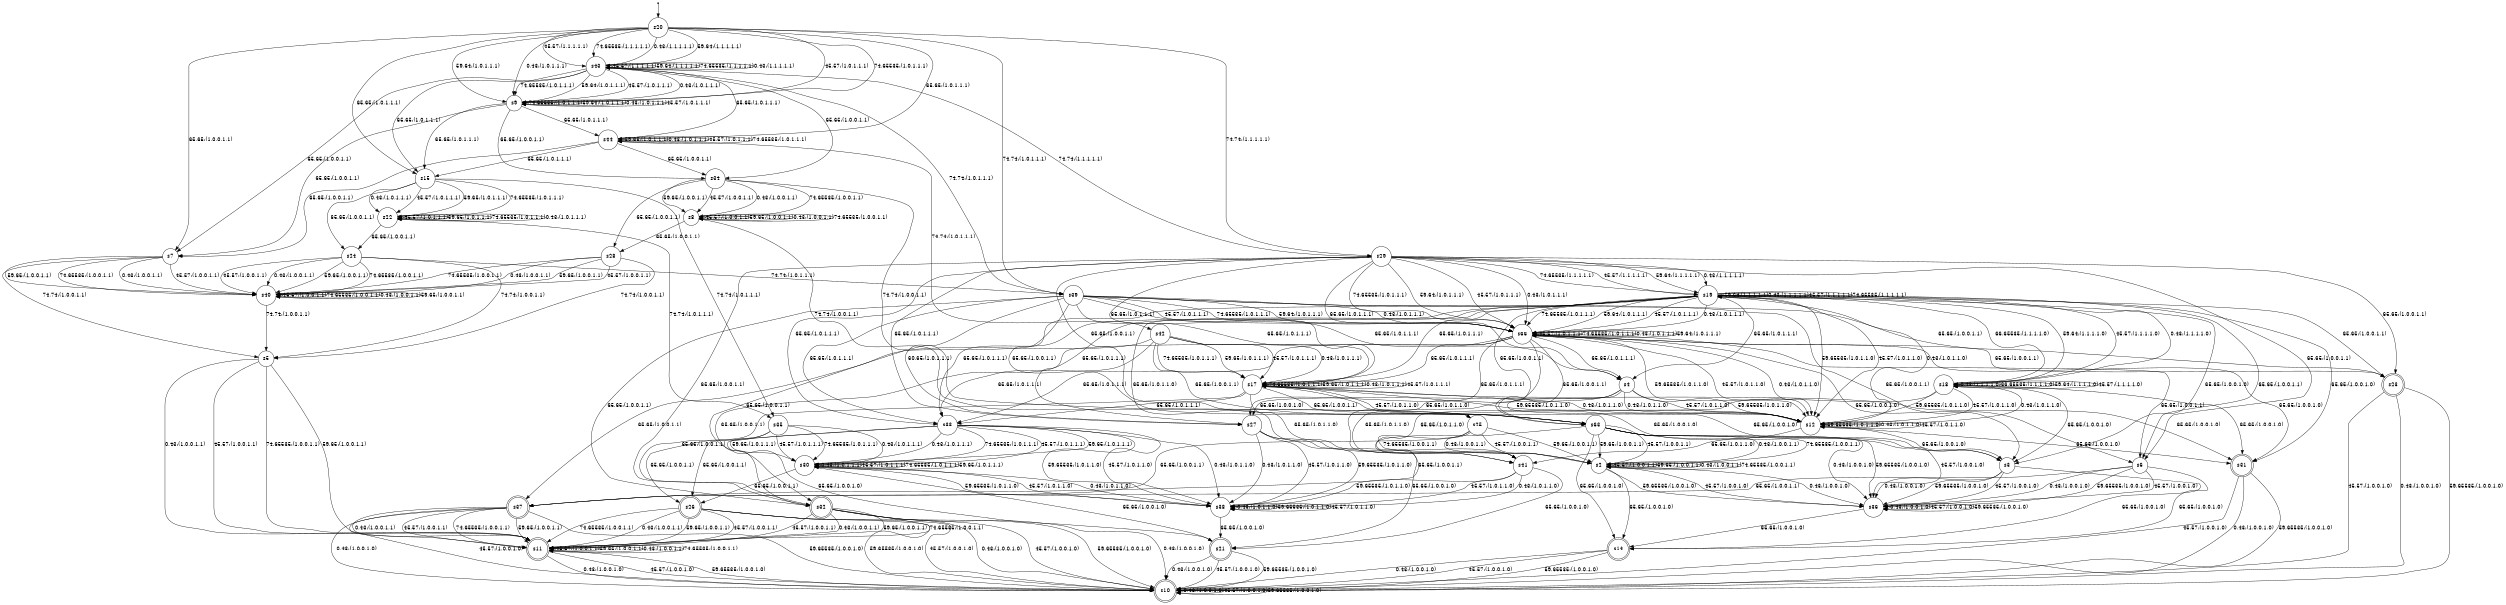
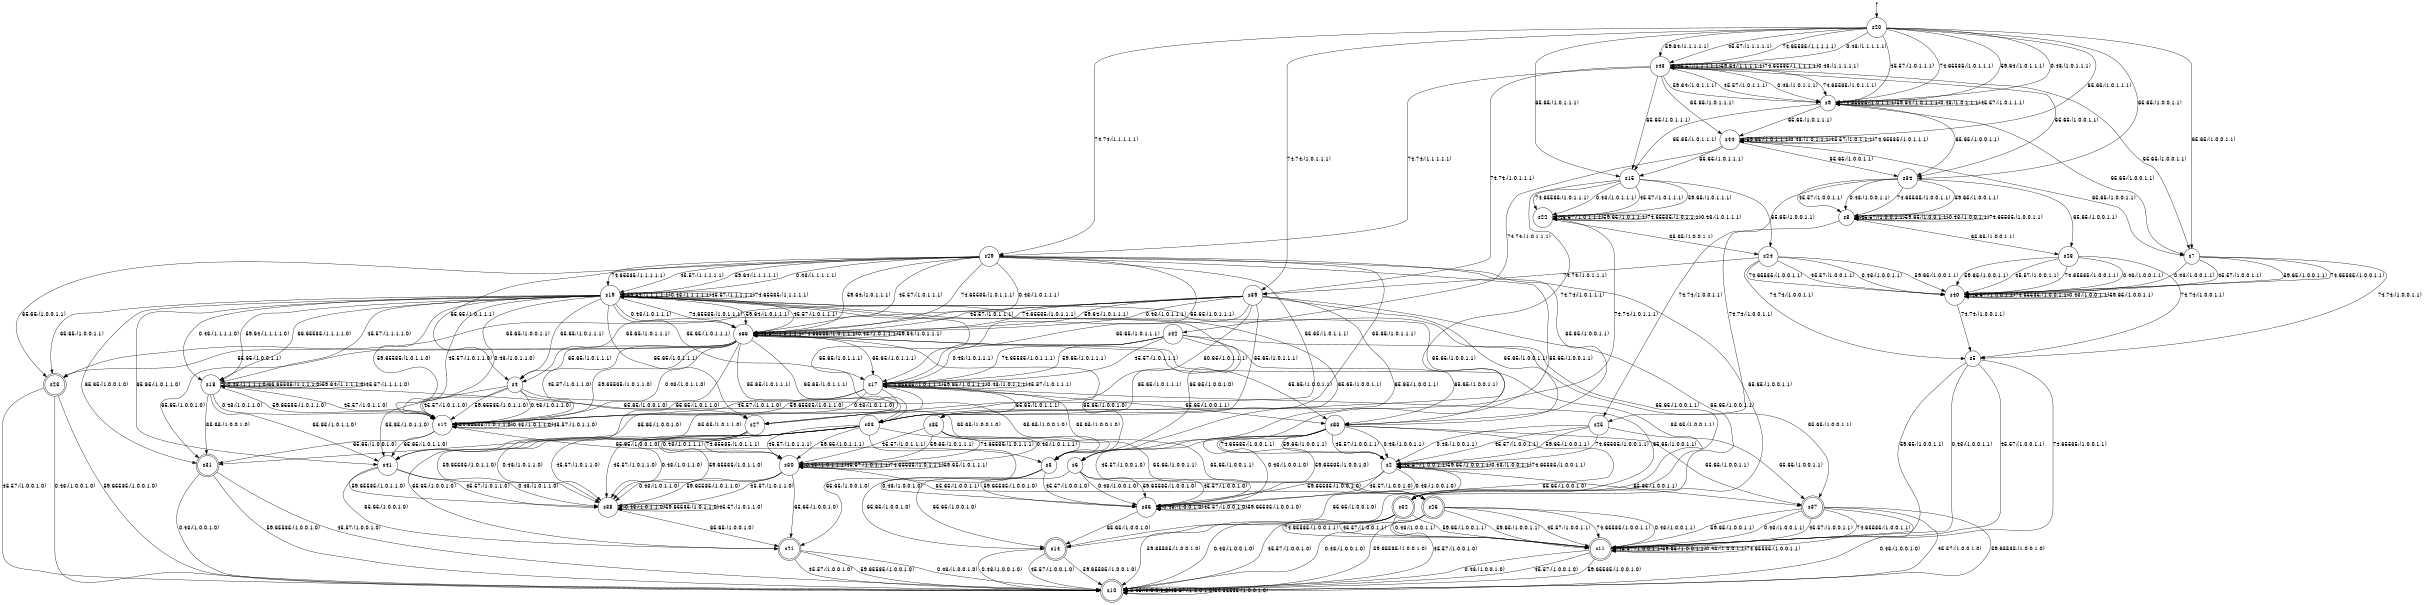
edge "s20" -> "s34": added, label "65,65:(1,0,0,1,1)"
edge "s66" -> "s6": removed, label "65,65:(1,0,0,1,1)"
edge "s6" -> "s37": now "s2" -> "s37"
